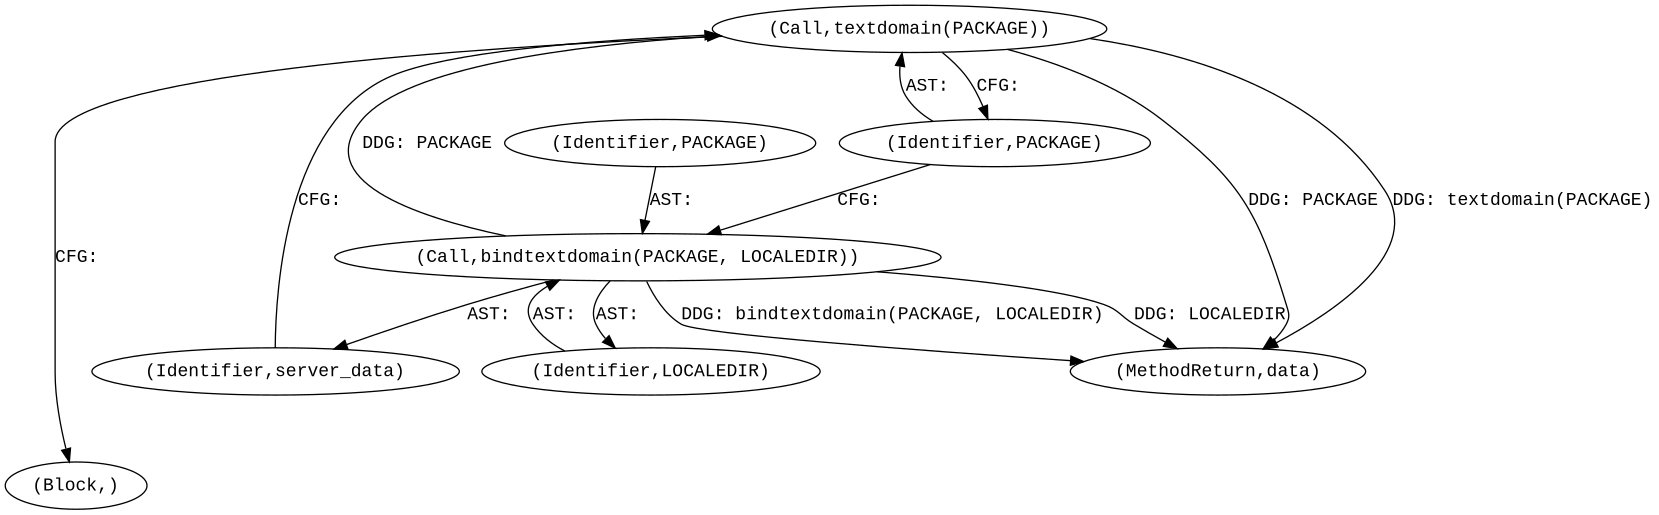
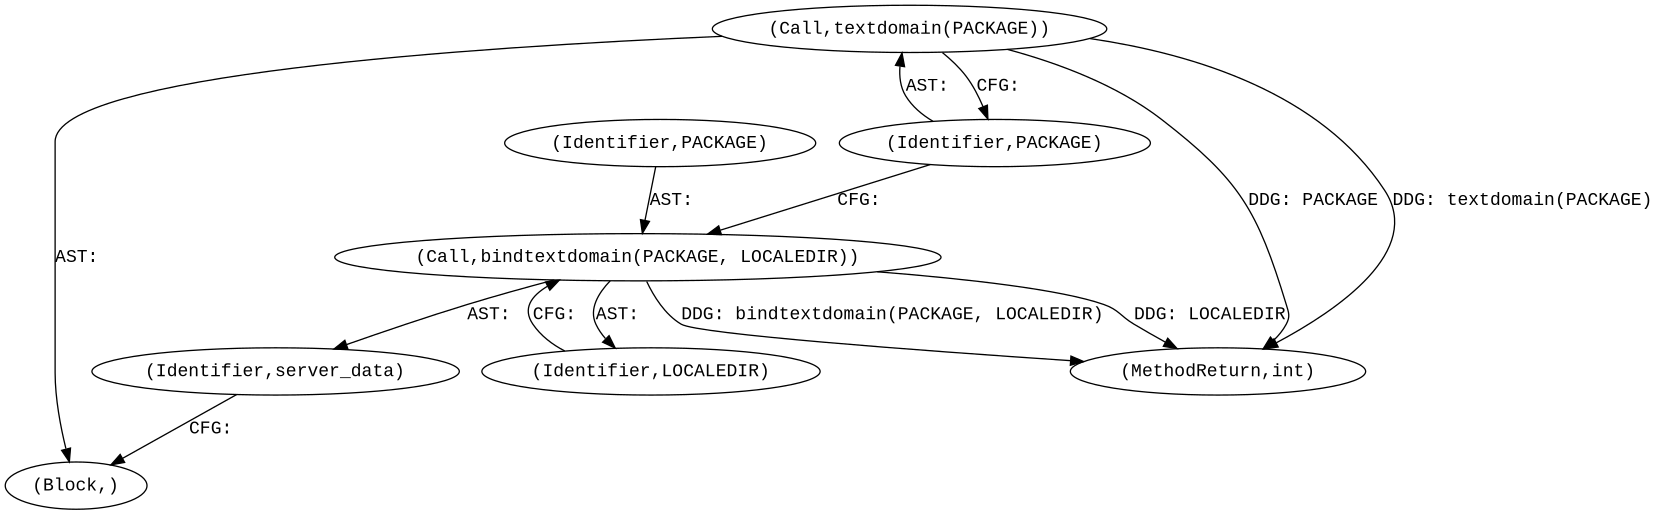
edge "(Identifier,server_data)" -> "(Call,textdomain(PACKAGE))": now "(Identifier,server_data)" -> "(Block,)"
edge "(Call,bindtextdomain(PACKAGE, LOCALEDIR))" -> "(Call,textdomain(PACKAGE))": removed, label "DDG: PACKAGE"
edge "(Call,textdomain(PACKAGE))" -> "(Block,)": label "CFG: " -> "AST: "
edge "(Identifier,LOCALEDIR)" -> "(Call,bindtextdomain(PACKAGE, LOCALEDIR))": label "AST: " -> "CFG: "
node "(MethodReturn,data)": label "(MethodReturn,data)" -> "(MethodReturn,int)"
